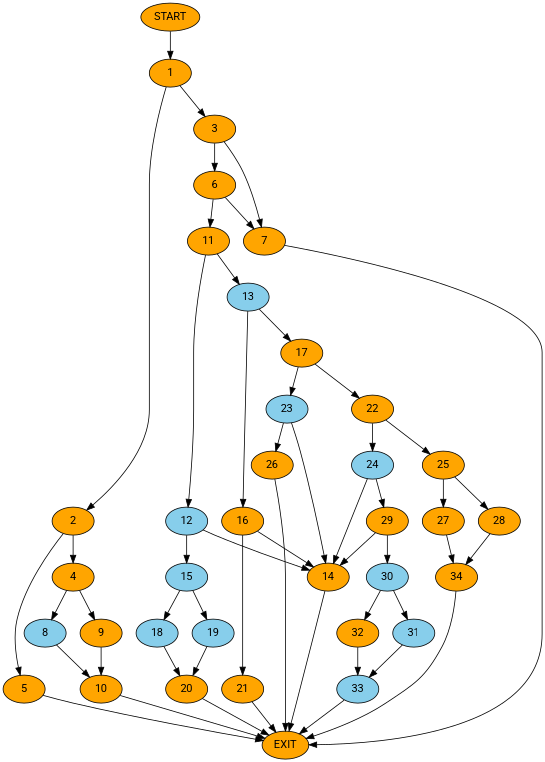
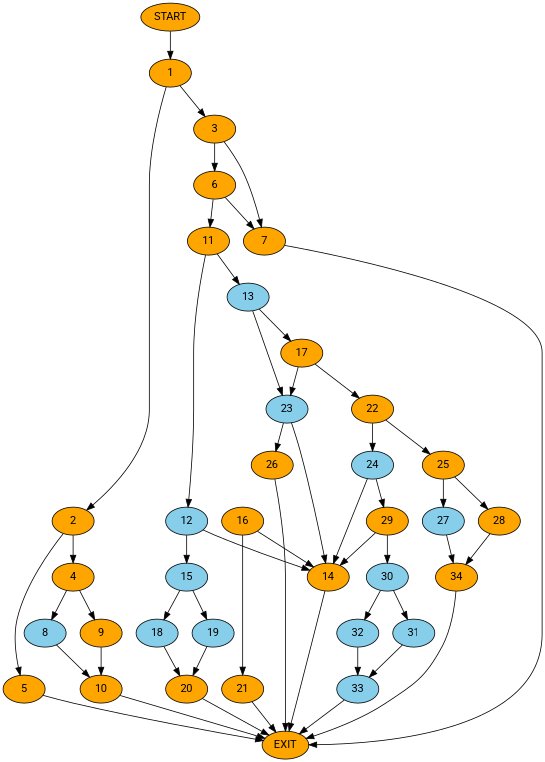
edge "13" -> "16": now "13" -> "23"
node "27": fillcolor orange -> skyblue
node "32": fillcolor orange -> skyblue
